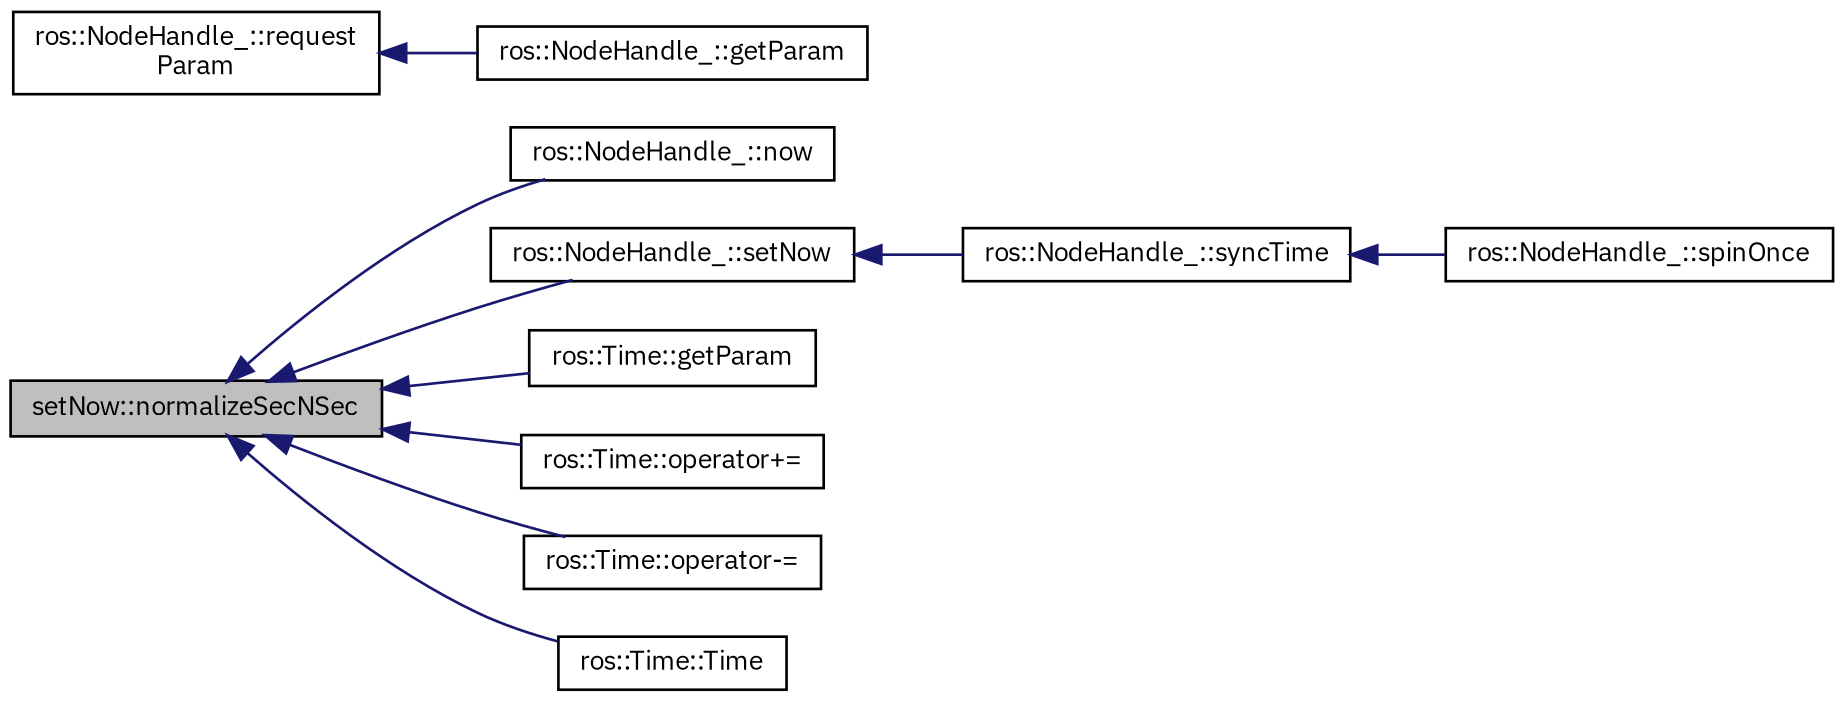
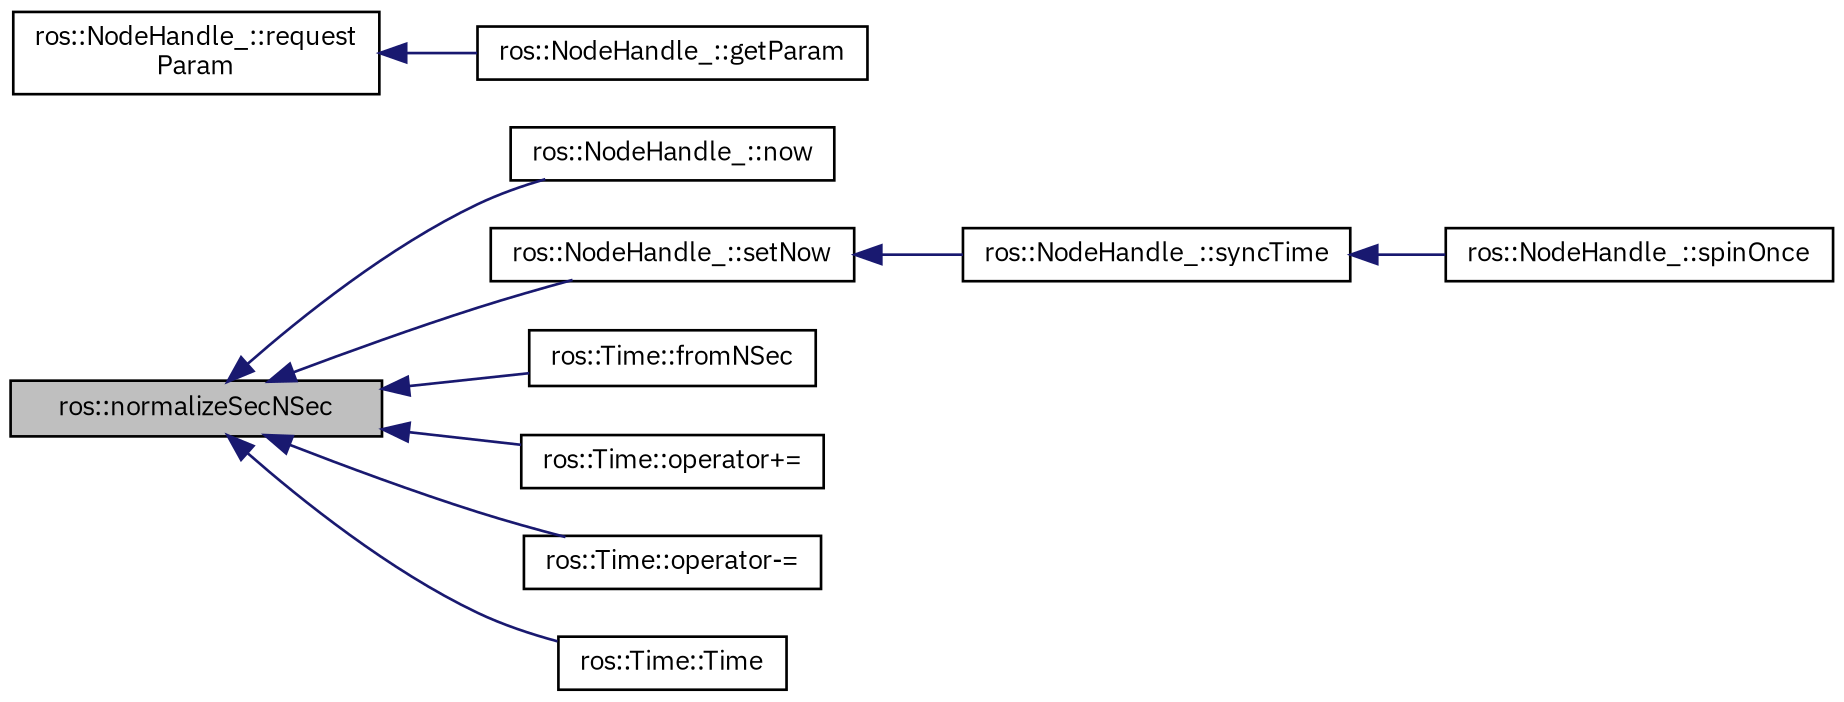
node "ros::Time::getParam": label "ros::Time::getParam" -> "ros::Time::fromNSec"
node "setNow::normalizeSecNSec": label "setNow::normalizeSecNSec" -> "ros::normalizeSecNSec"
